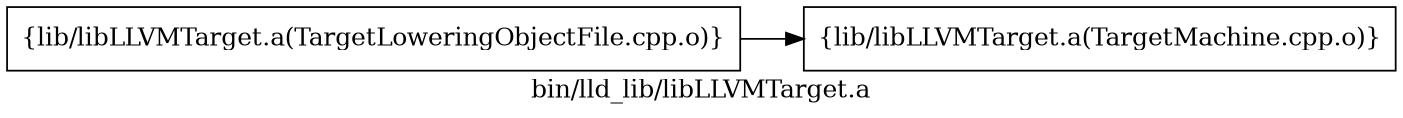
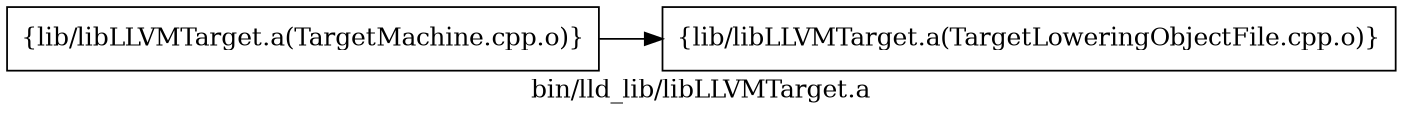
edge "{lib/libLLVMTarget.a(TargetLoweringObjectFile.cpp.o)}" -> "{lib/libLLVMTarget.a(TargetMachine.cpp.o)}": reversed
